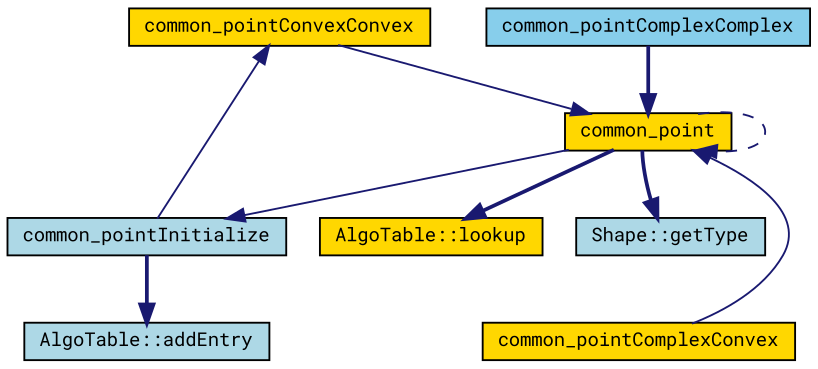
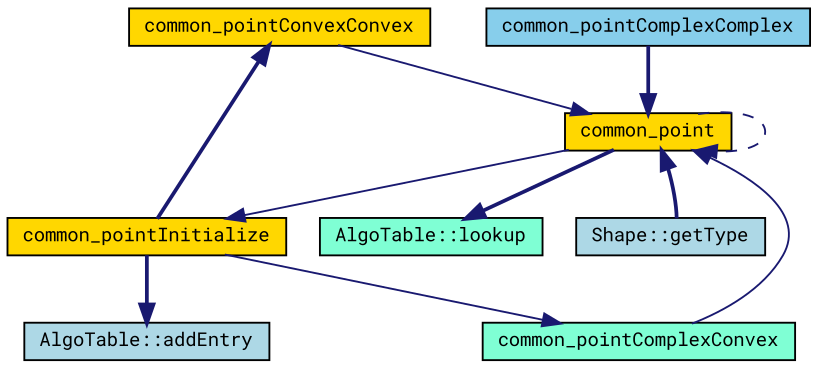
edge "common_pointInitialize" -> "common_pointConvexConvex": style solid -> bold
edge "common_point" -> "Shape::getType": reversed
node "common_pointInitialize": fillcolor lightblue -> gold
node "AlgoTable::lookup": fillcolor gold -> aquamarine
edge "common_pointInitialize" -> "common_pointComplexConvex": added
node "common_pointComplexConvex": fillcolor gold -> aquamarine
